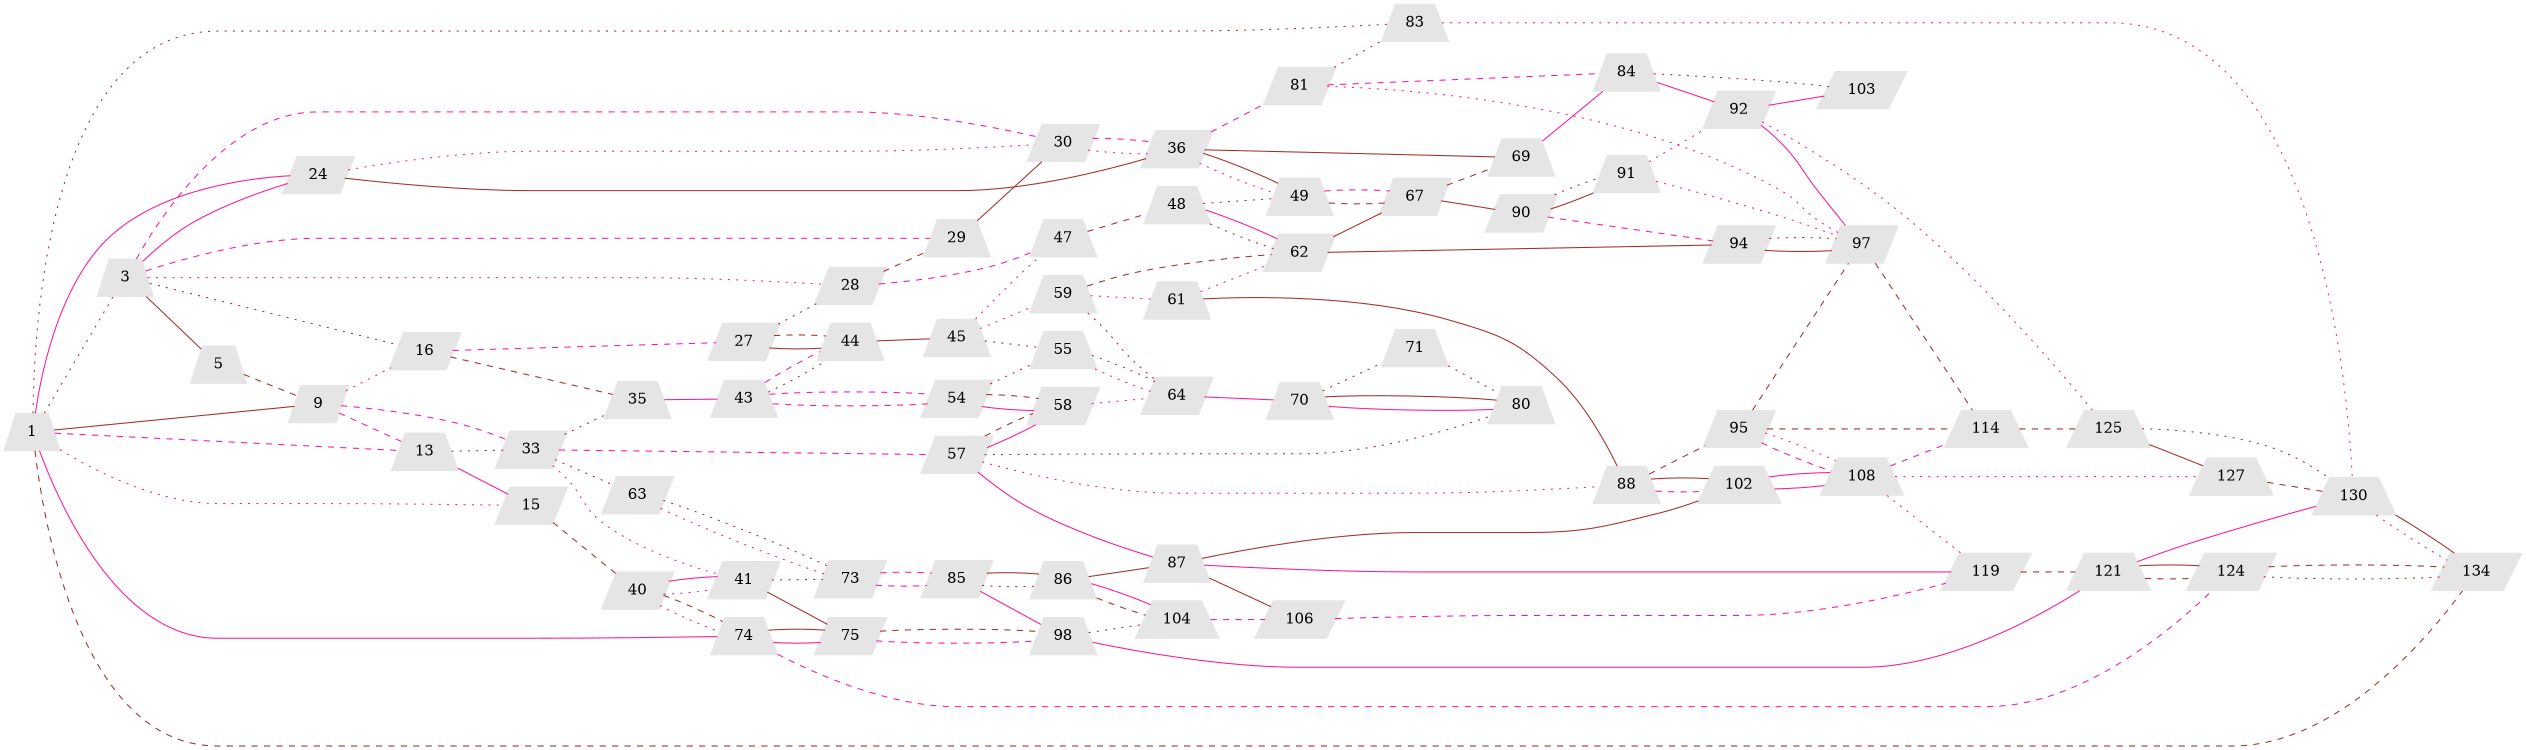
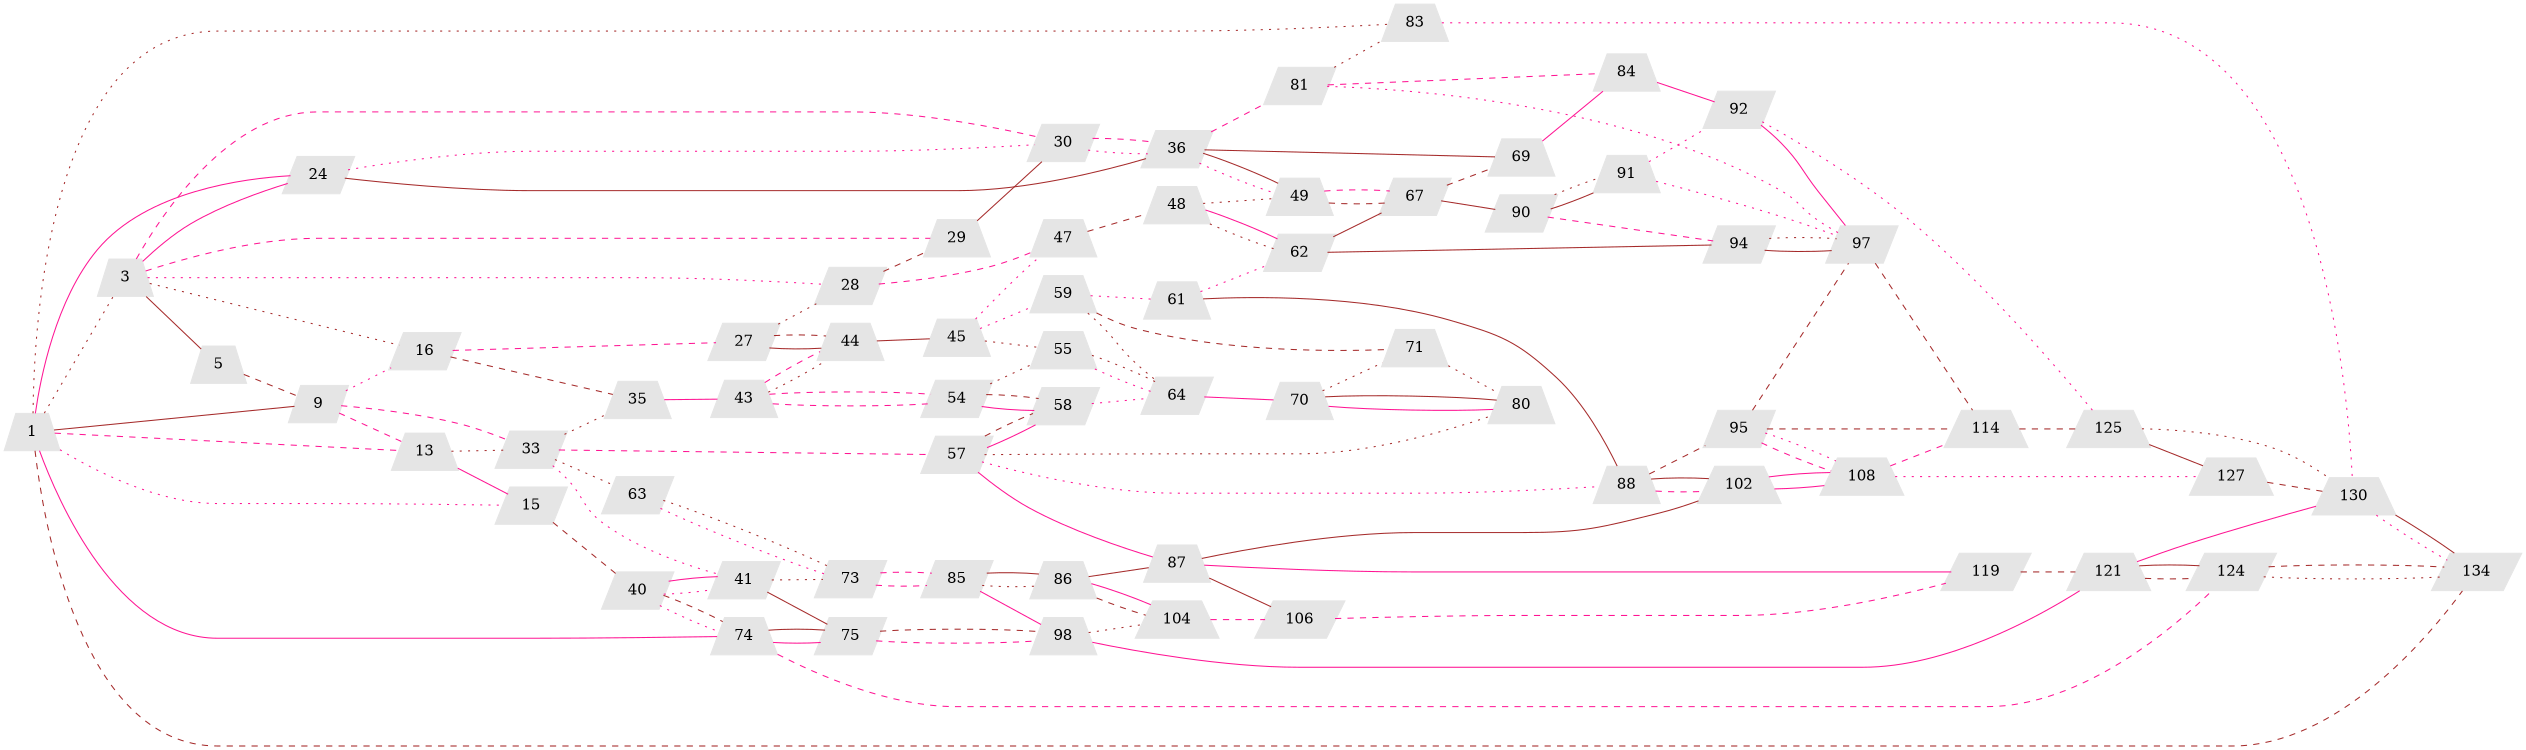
node "103": removed
edge "62" -- "59": now "71" -- "59"
edge "108" -- "119": removed
